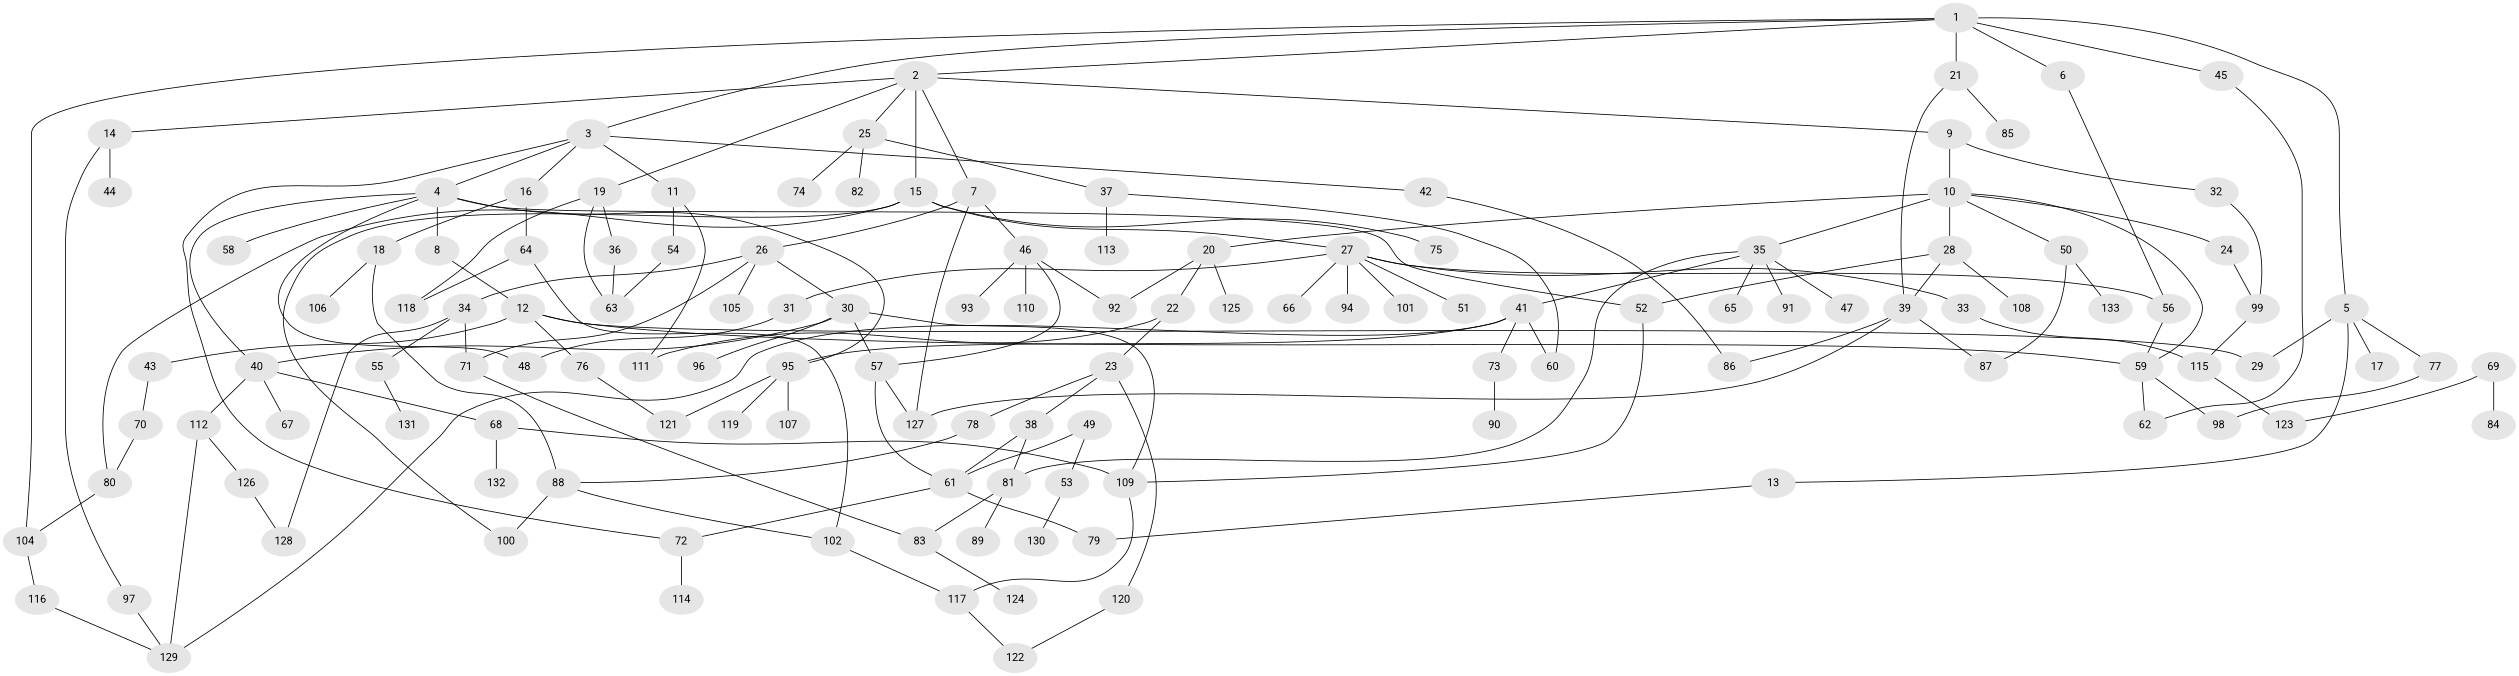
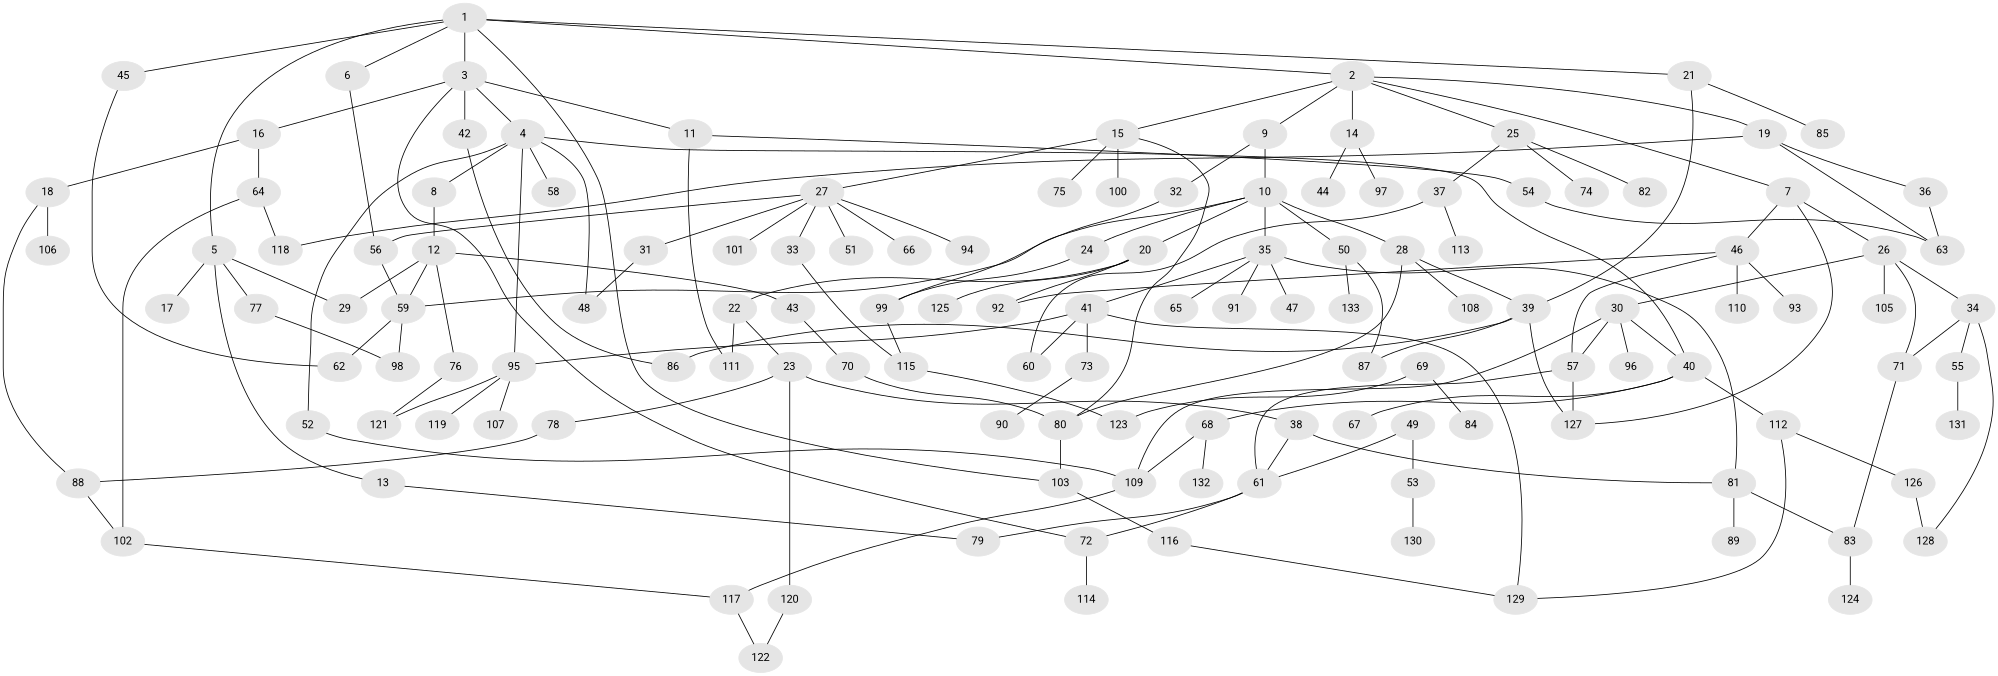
edge "28" -- "52": now "28" -- "80"
edge "88" -- "100": removed
node "104": label "104" -> "103"
edge "97" -- "129": removed
